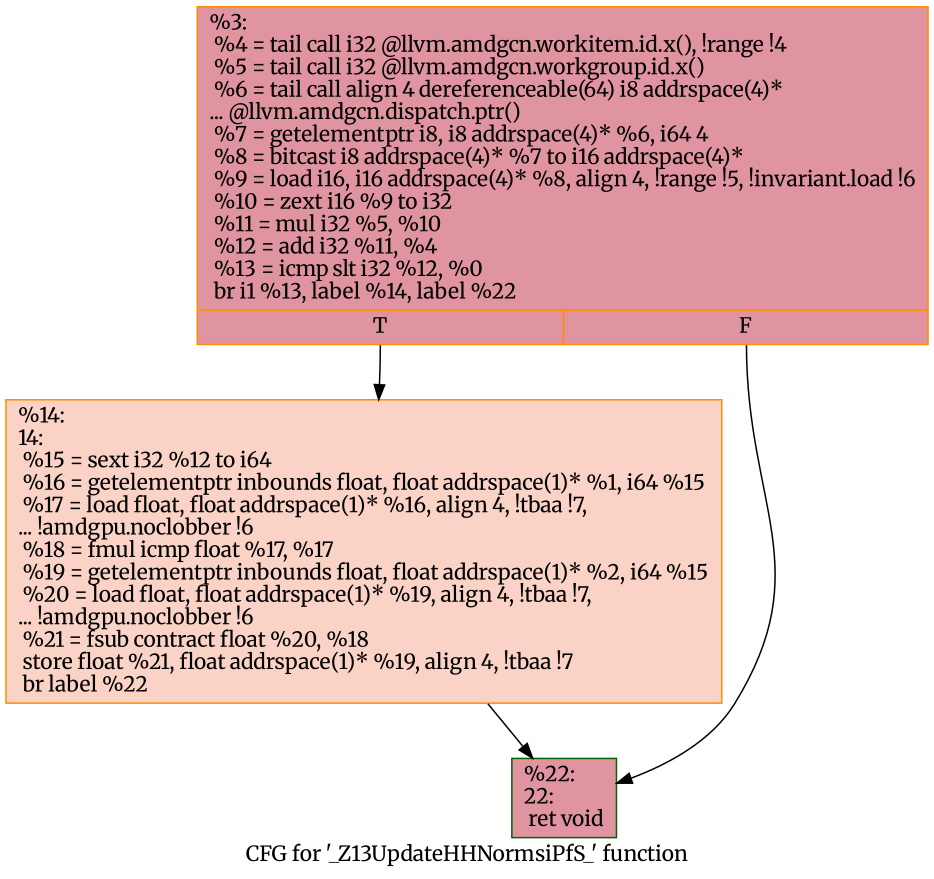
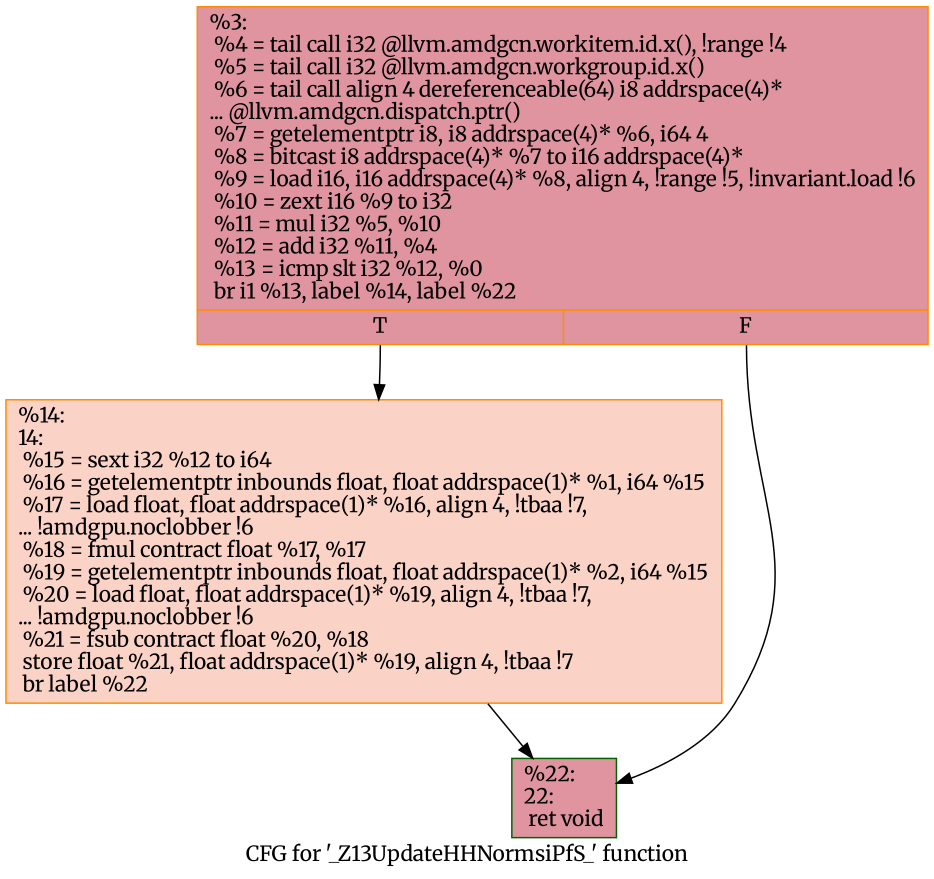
node "%14:": text "%18 = fmul icmp float %17, %17" -> "%18 = fmul contract float %17, %17"
